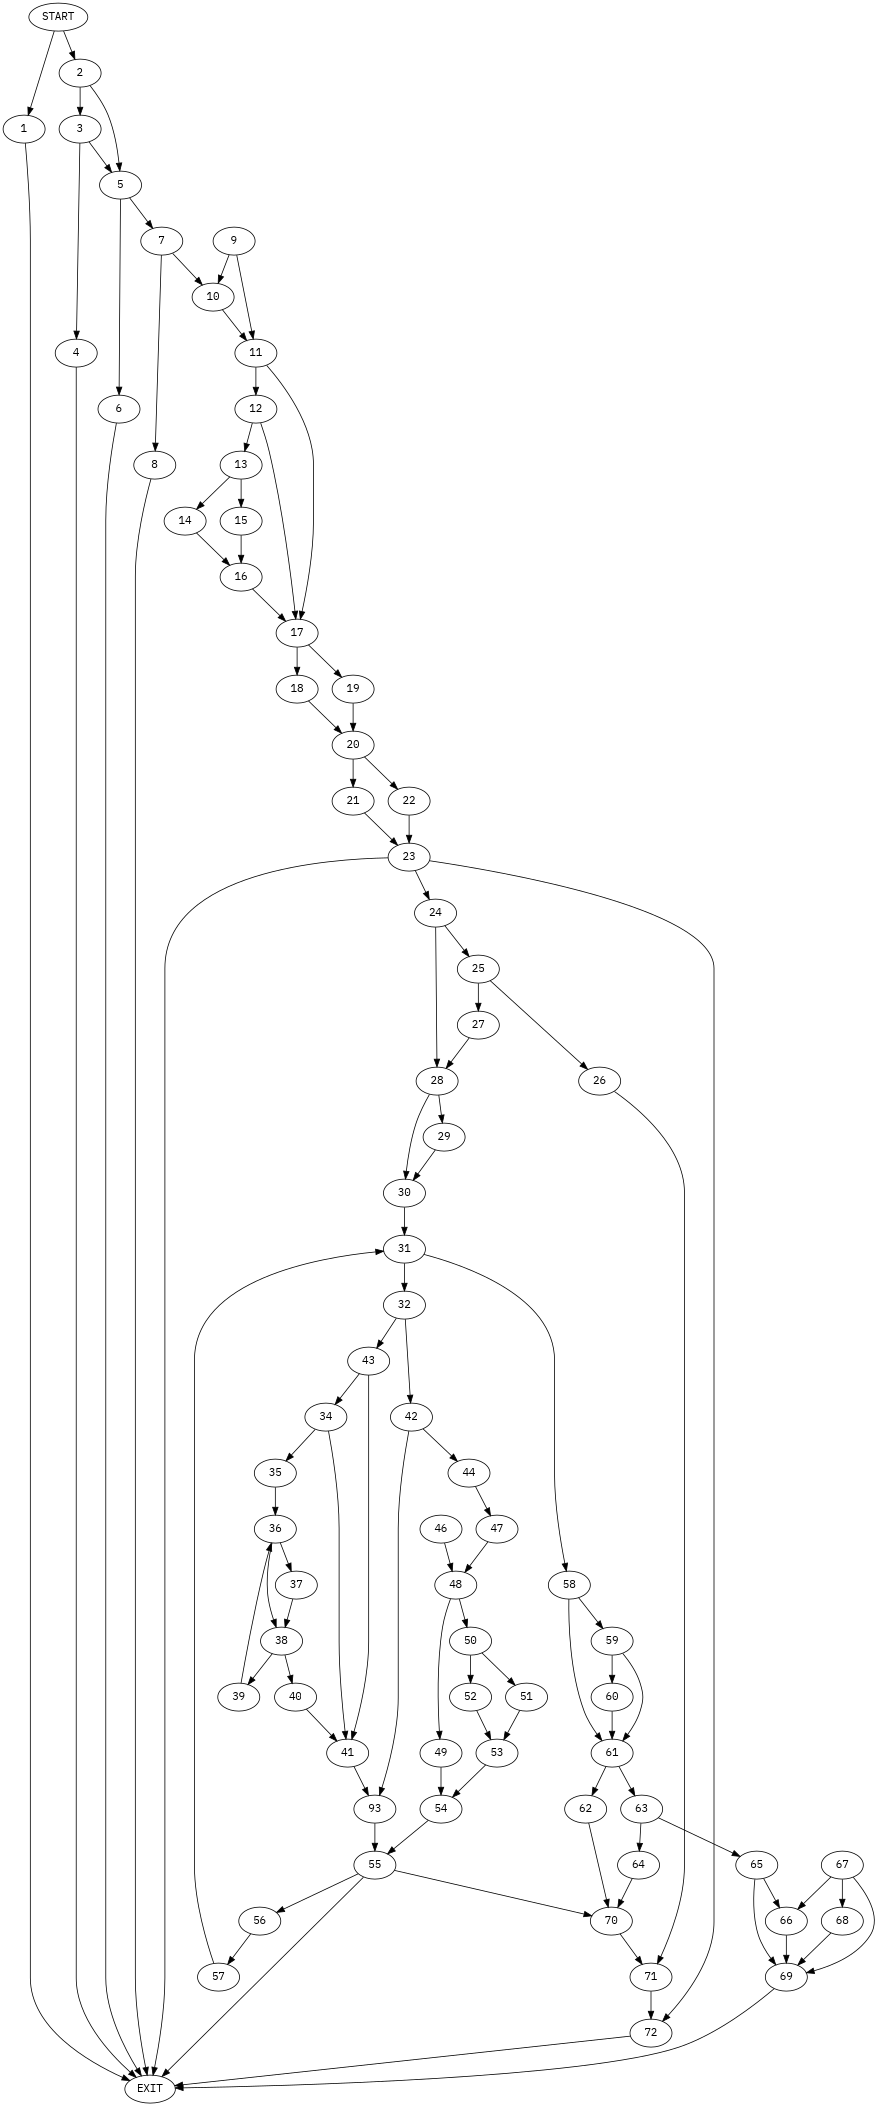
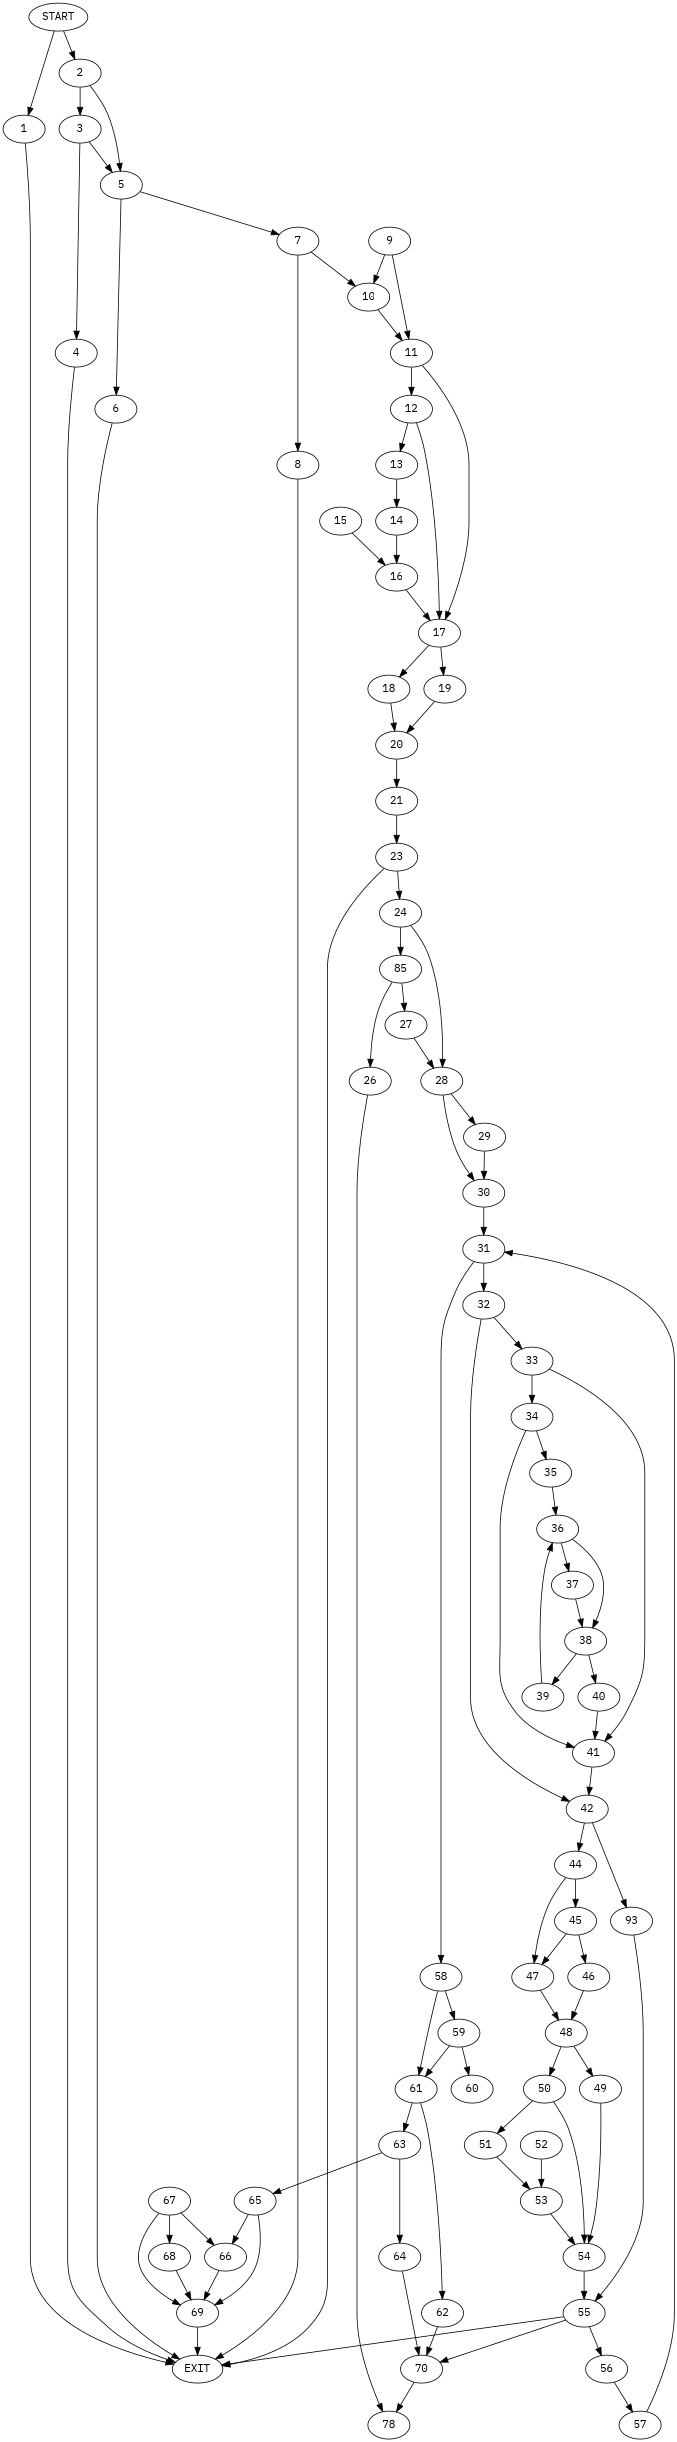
edge "13" -> "15": removed
node "22": removed
node "25": label "25" -> "85"
node "43": label "43" -> "33"
edge "50" -> "52": now "50" -> "54"
edge "60" -> "61": removed
edge "41" -> "93": now "41" -> "42"
node "45": added
node "71": label "71" -> "78"
node "72": removed
